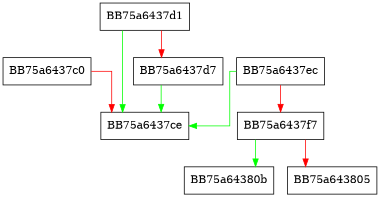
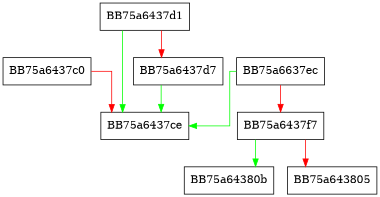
node "BB75a6437ec": label "BB75a6437ec" -> "BB75a6637ec"
